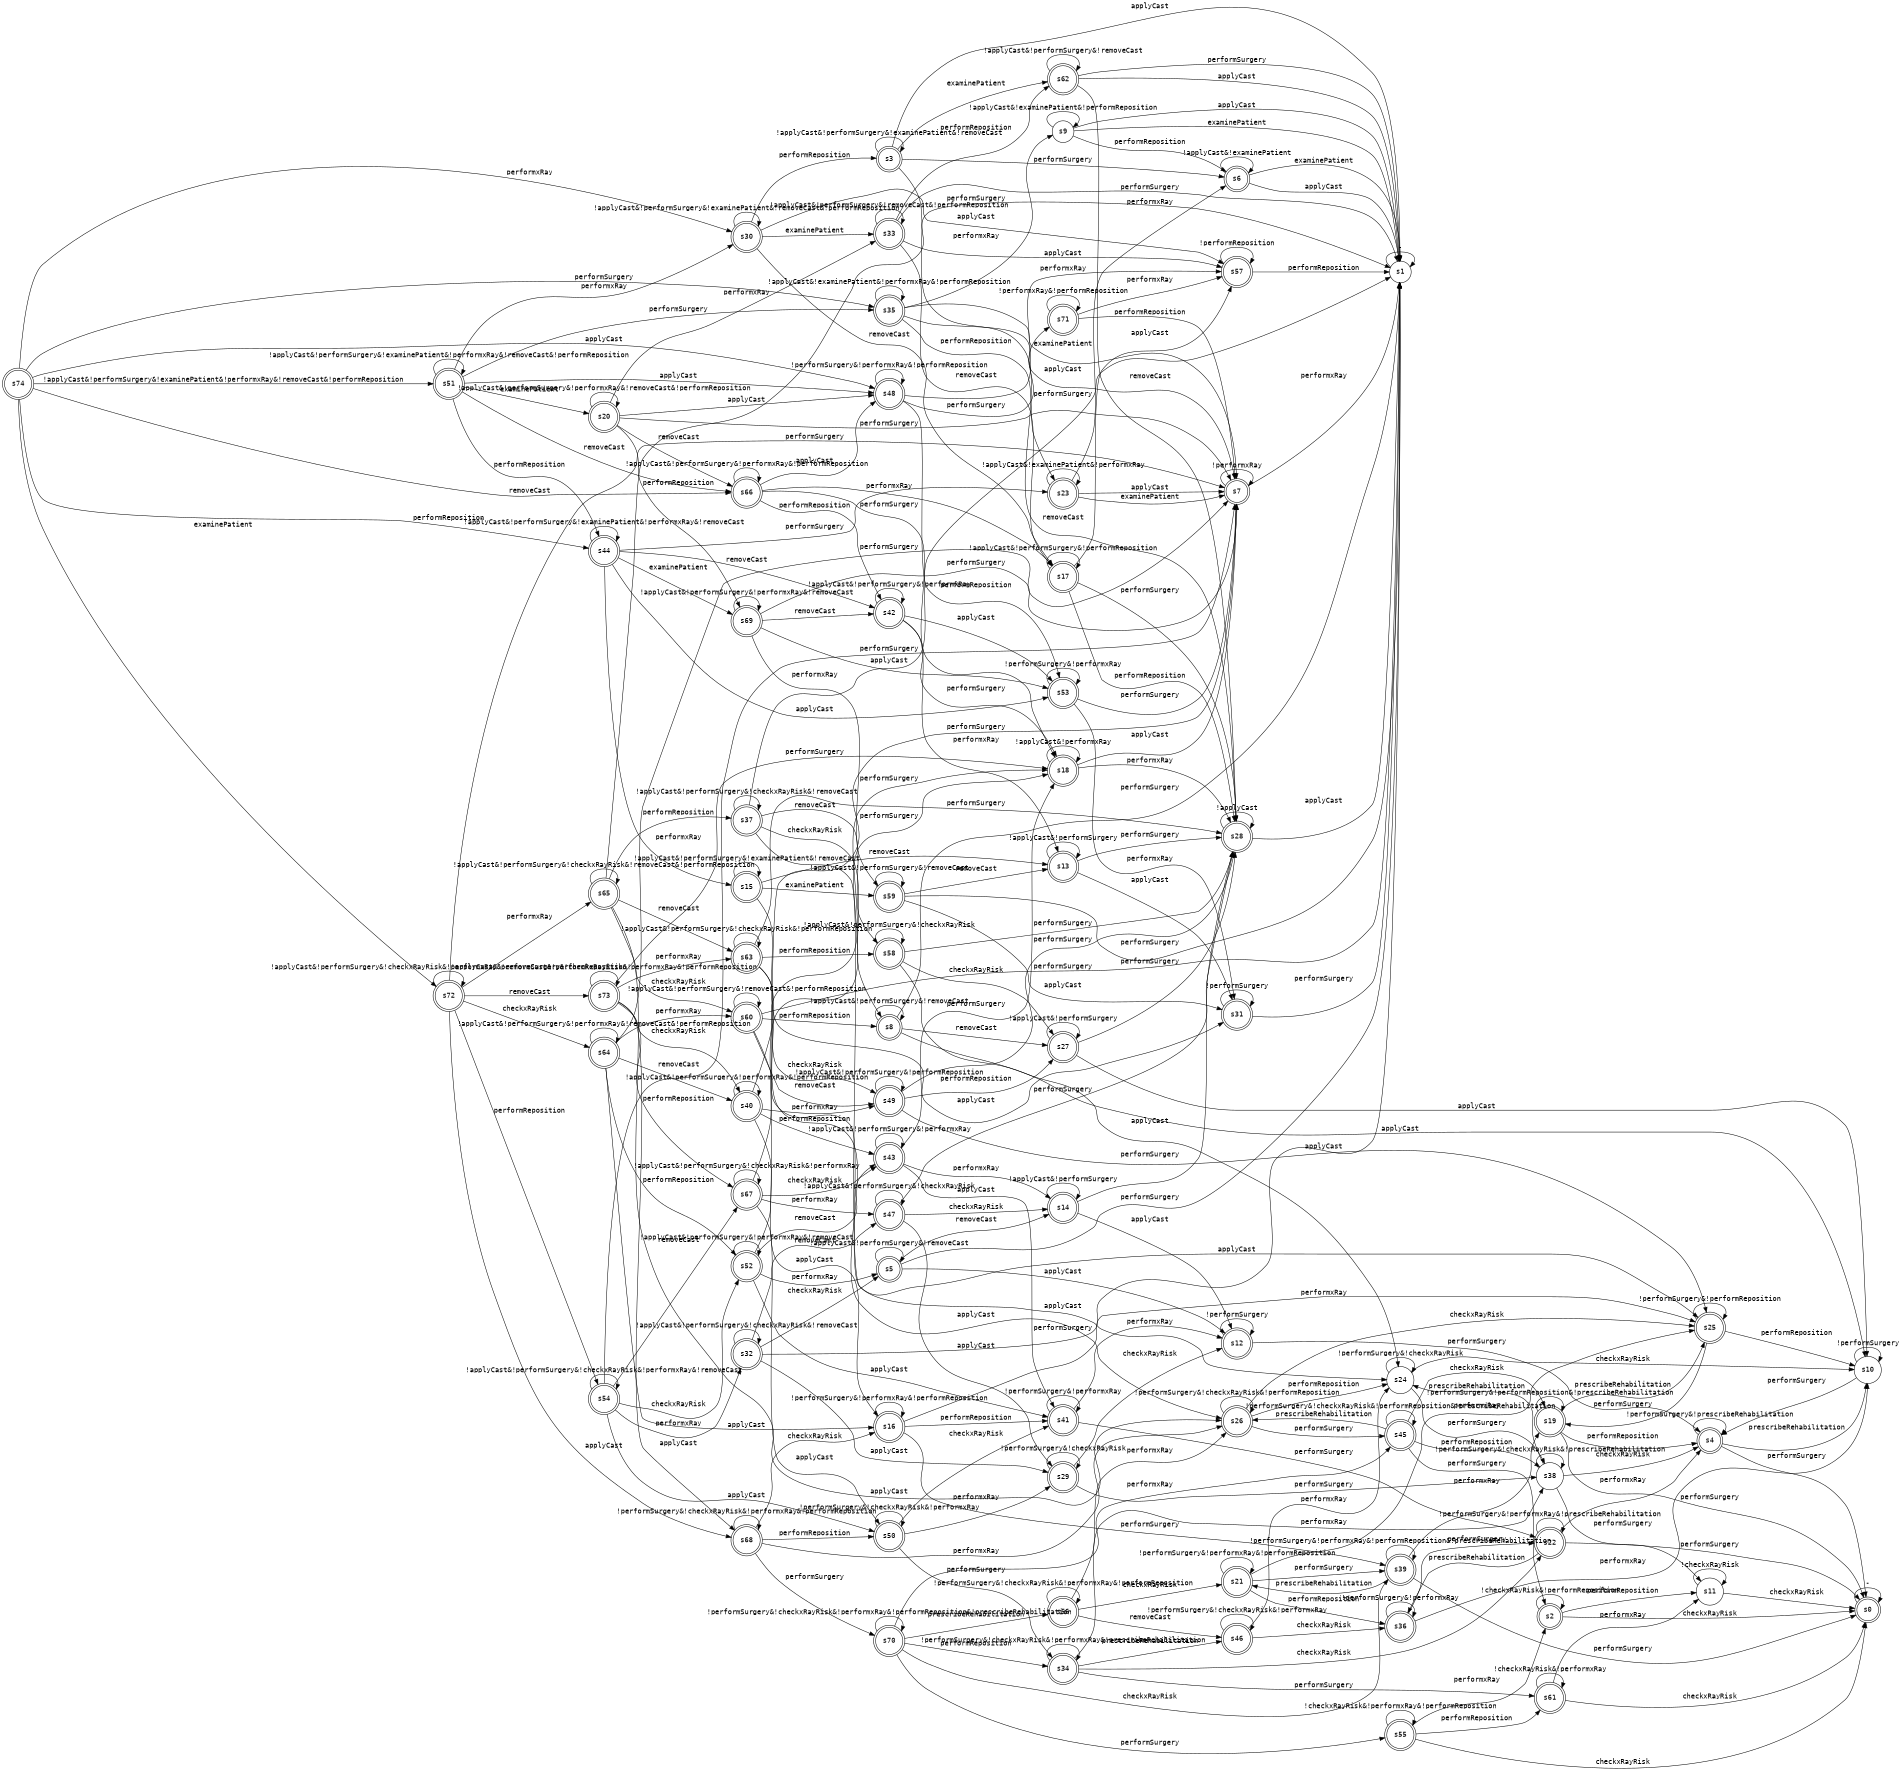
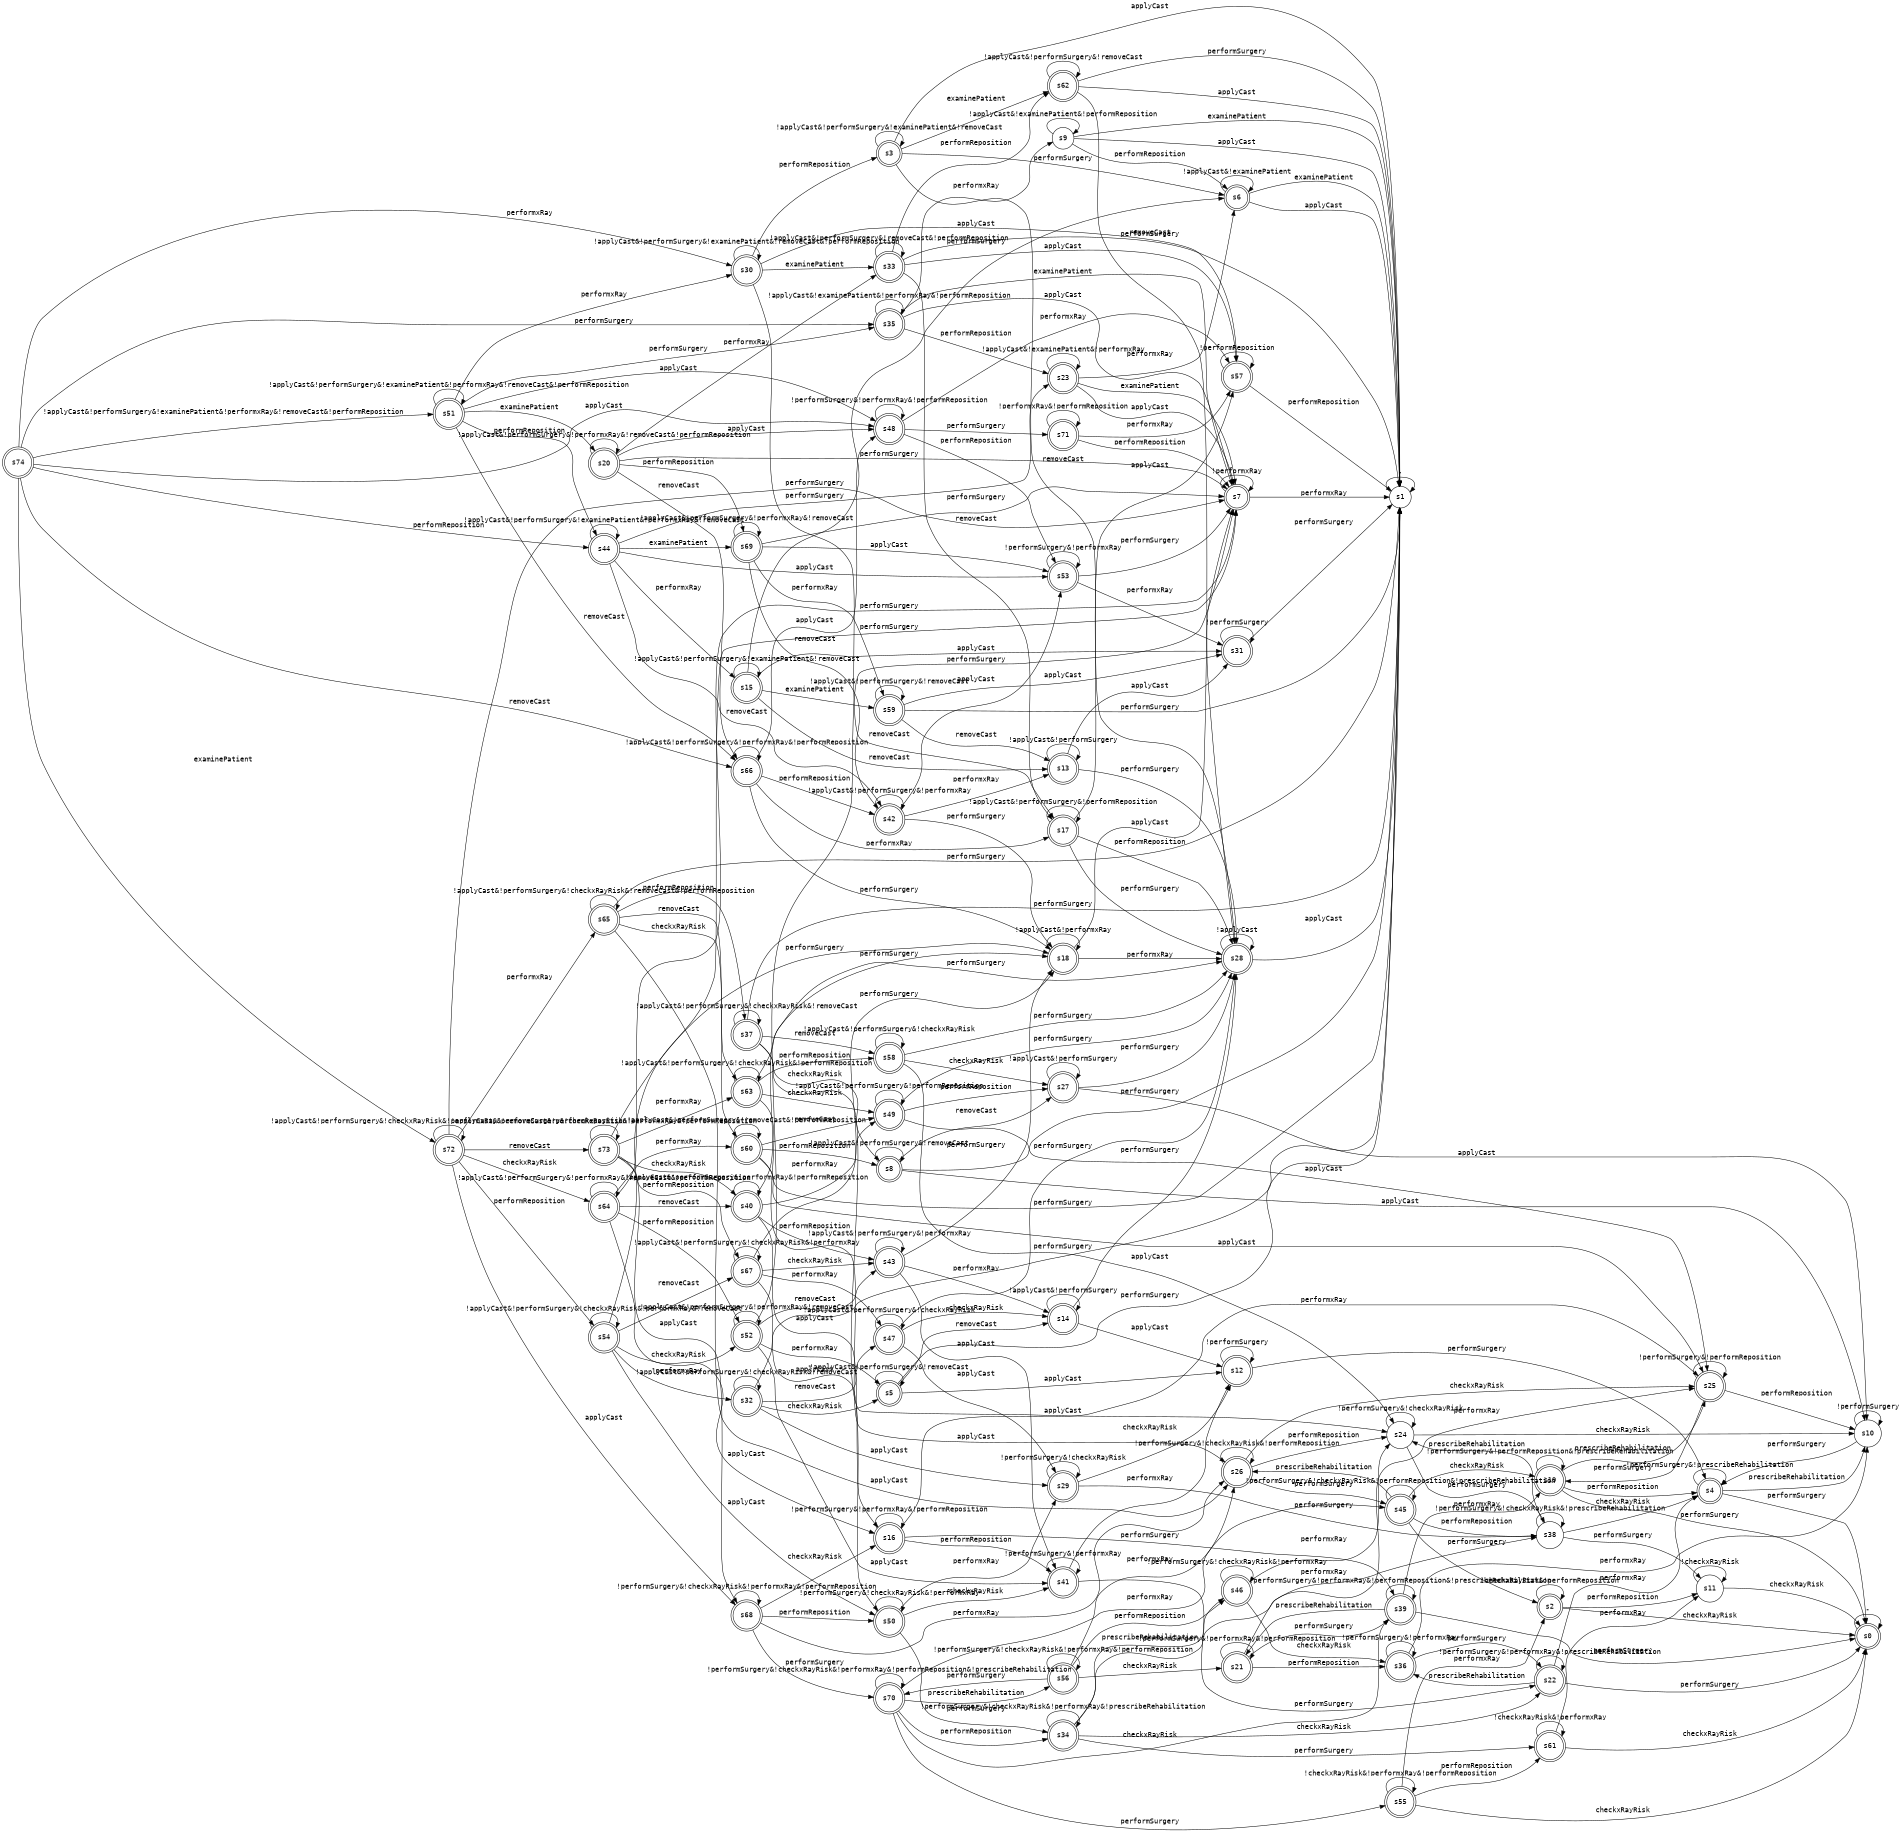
edge "s15" -> "s6": added, label "performSurgery"
edge "s56" -> "s46": label "removeCast" -> "performReposition"
edge "s56" -> "s70": added, label "performSurgery"
